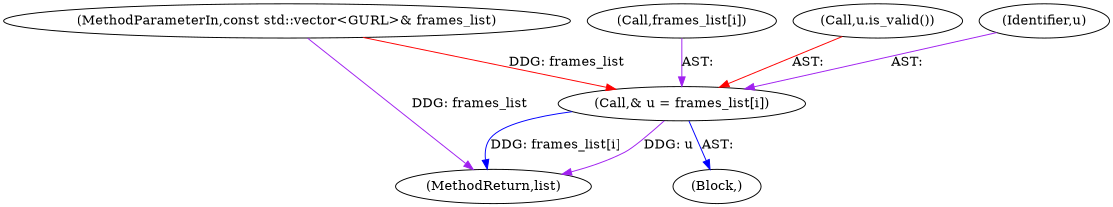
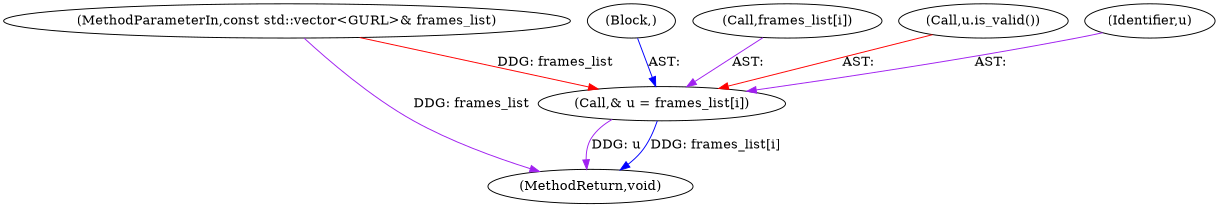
edge "(Call,& u = frames_list[i])" -> "(Block,)": reversed
node "(MethodReturn,list)": label "(MethodReturn,list)" -> "(MethodReturn,void)"
